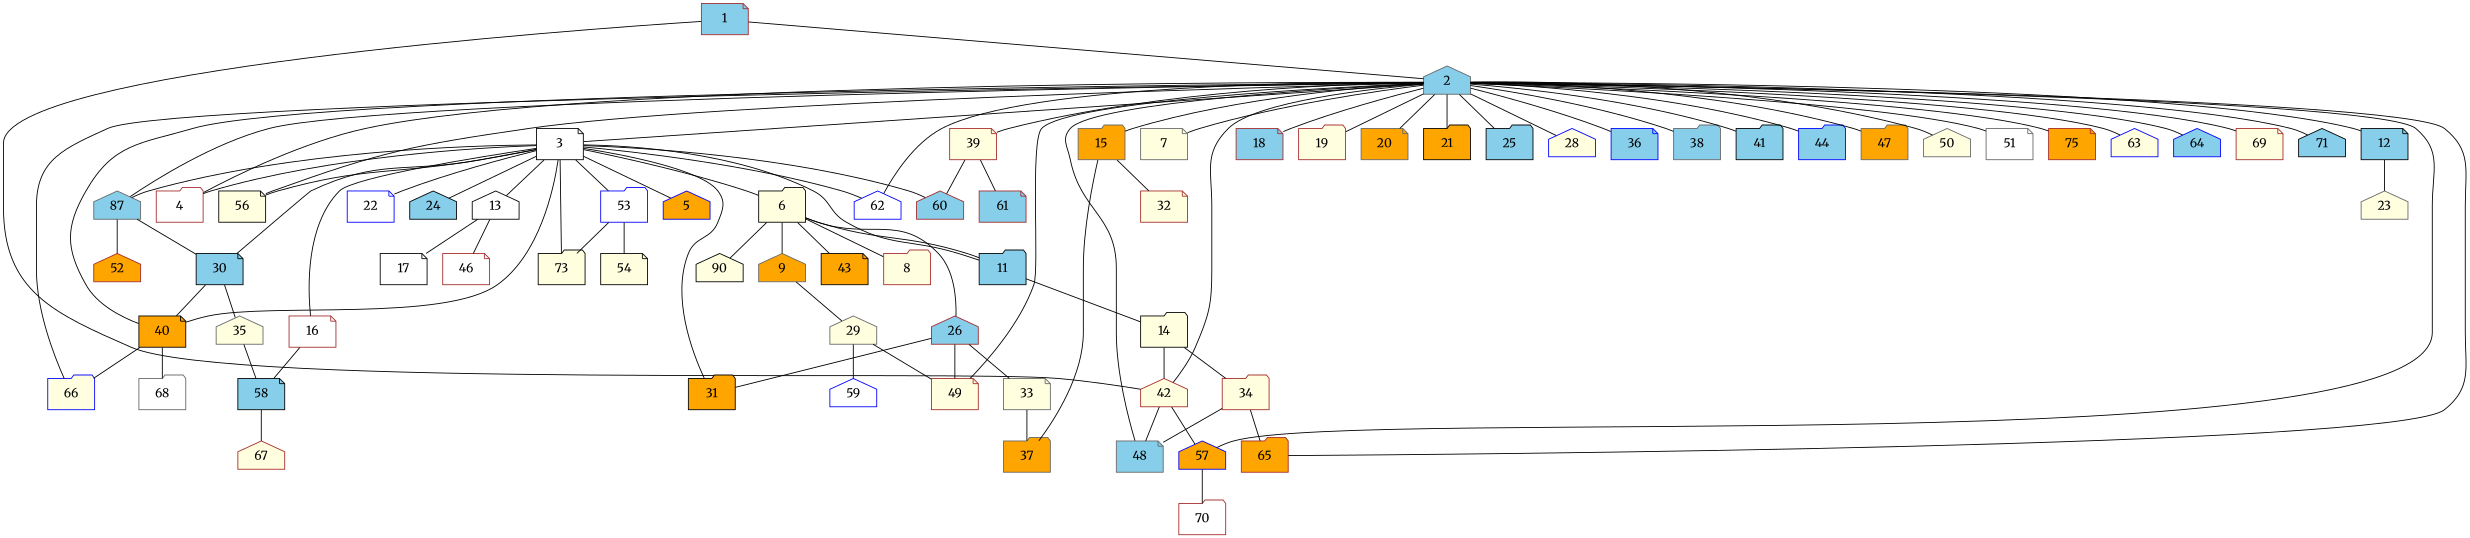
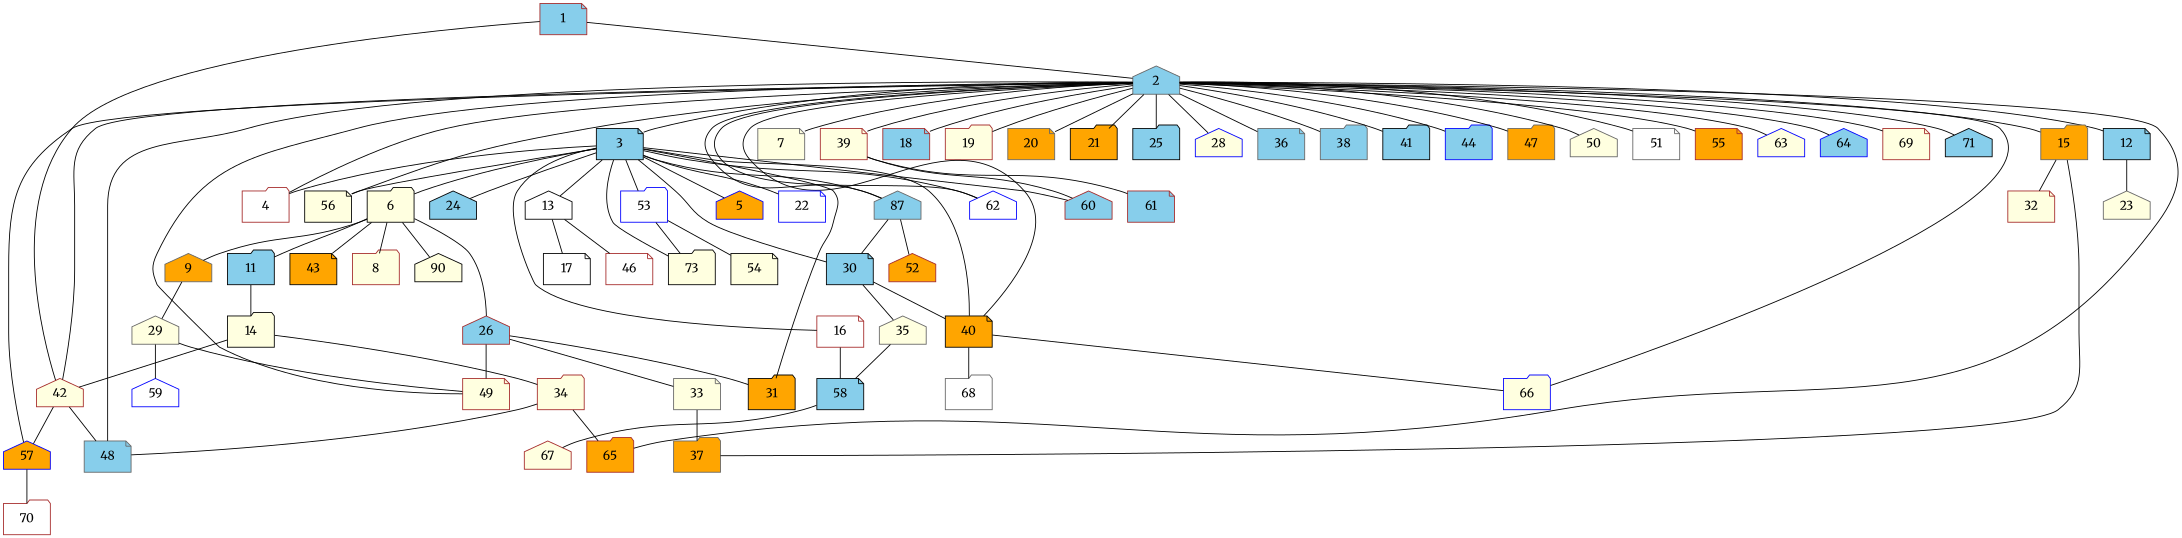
node "3": fillcolor white -> skyblue
node "36": color blue -> gray40
node "75": label "75" -> "55"
edge "3" -- "11": removed
